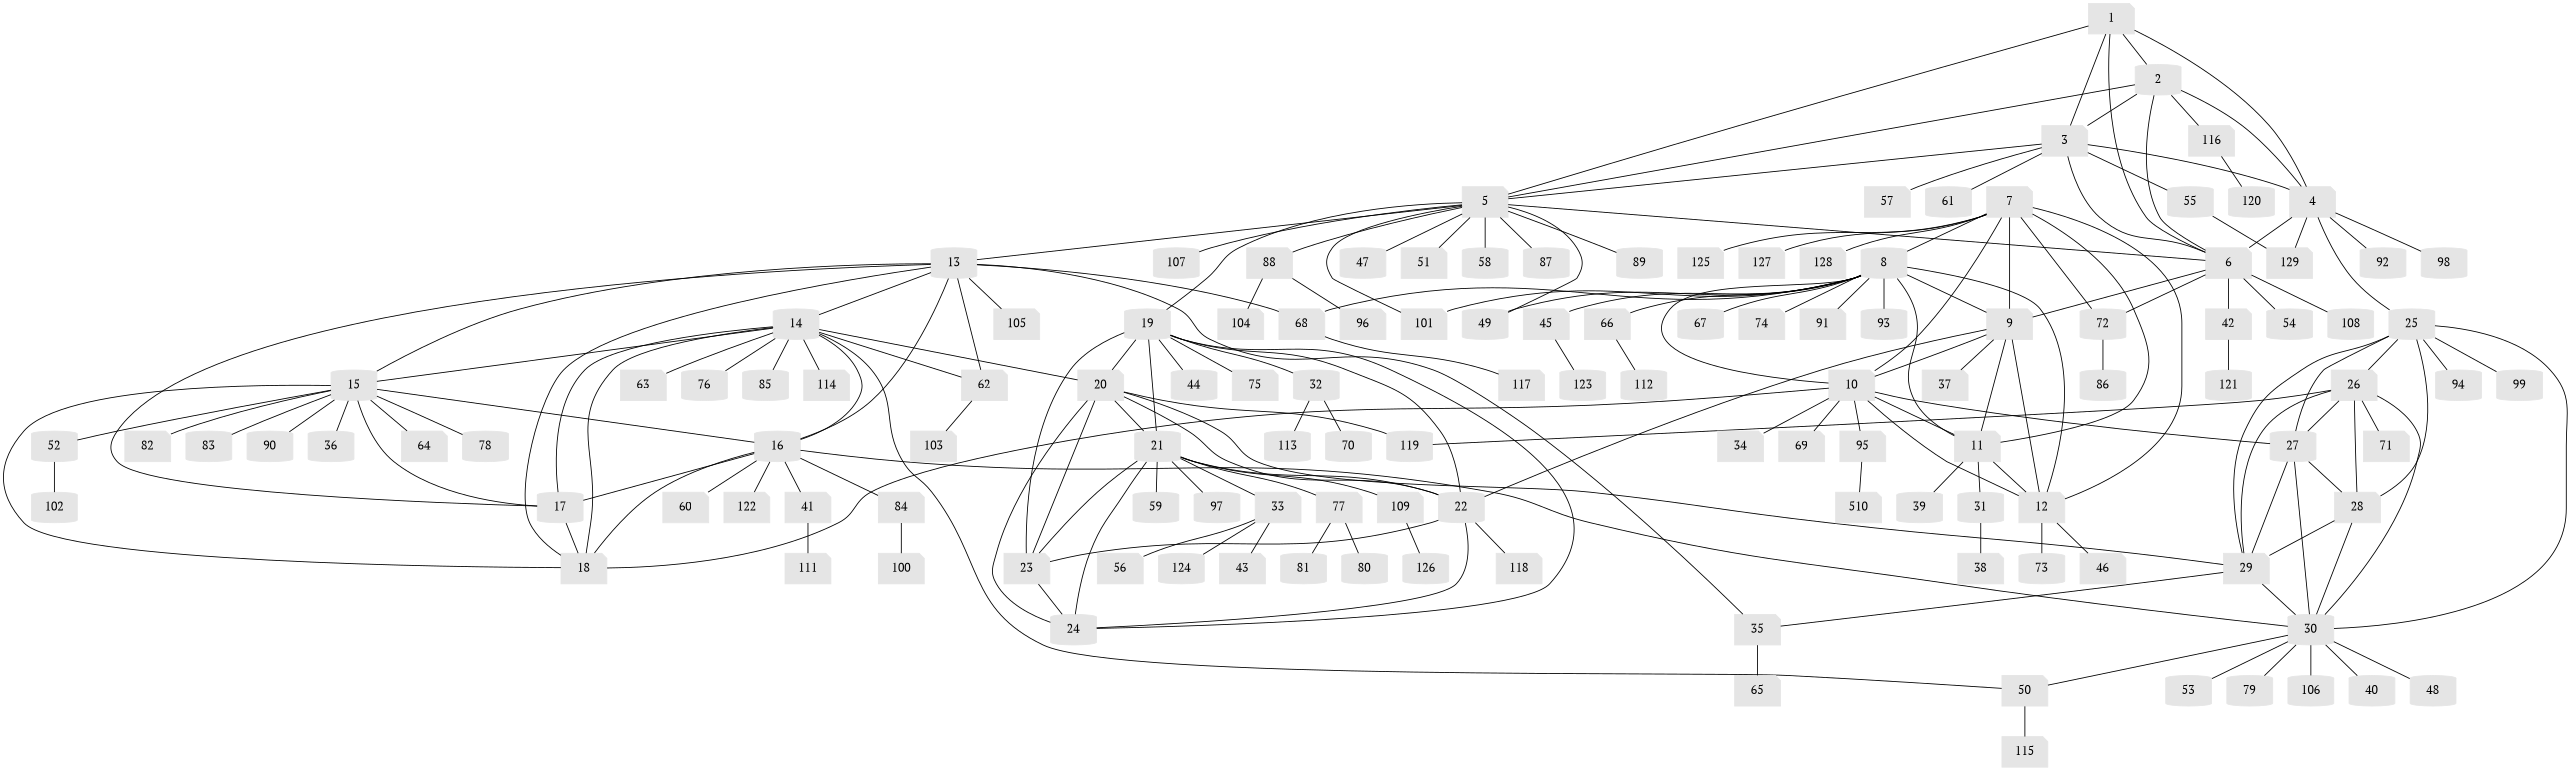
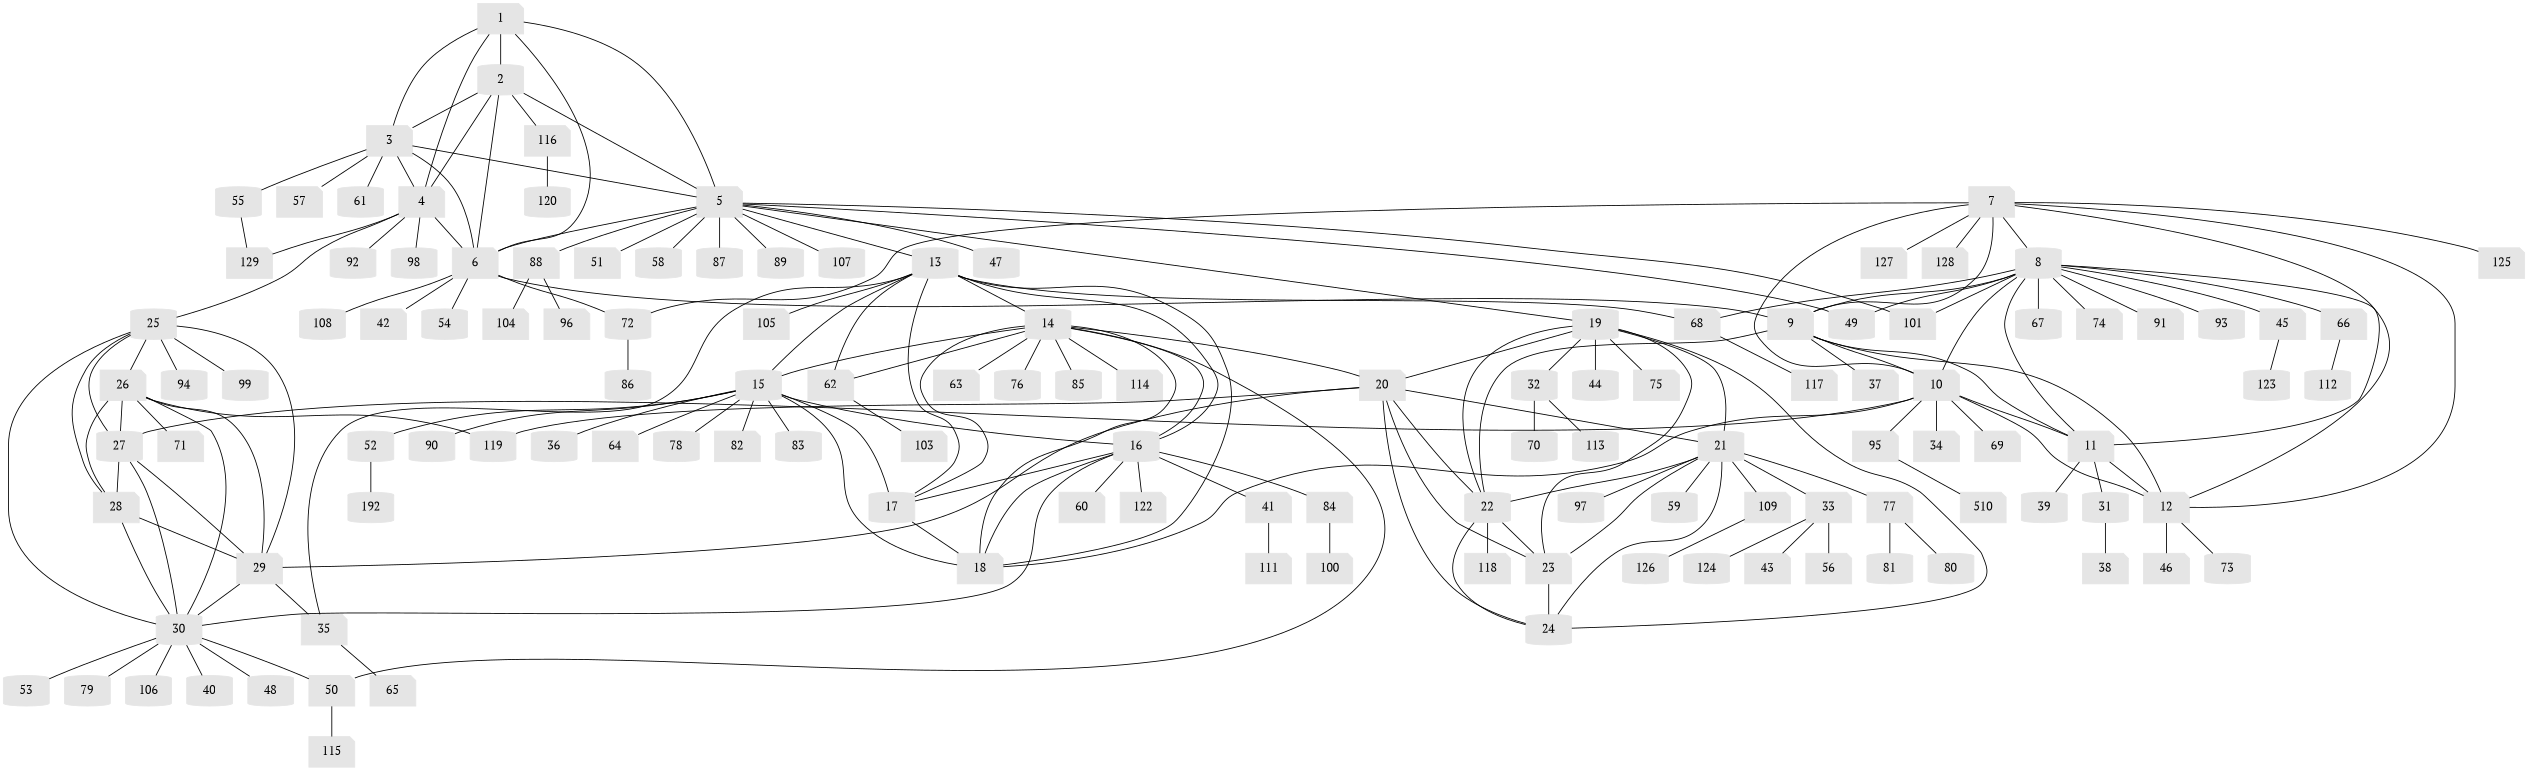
node "121": removed
node "102": label "102" -> "192"
